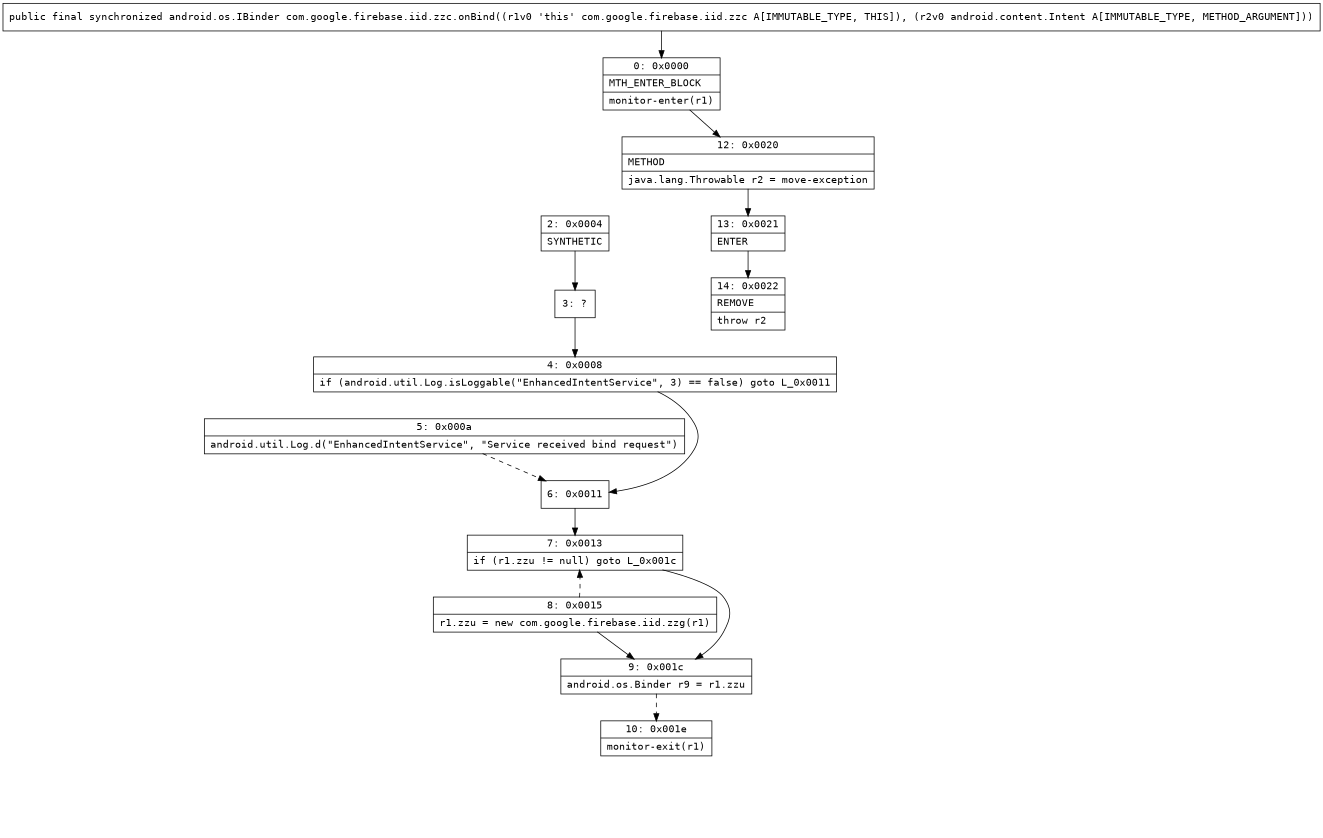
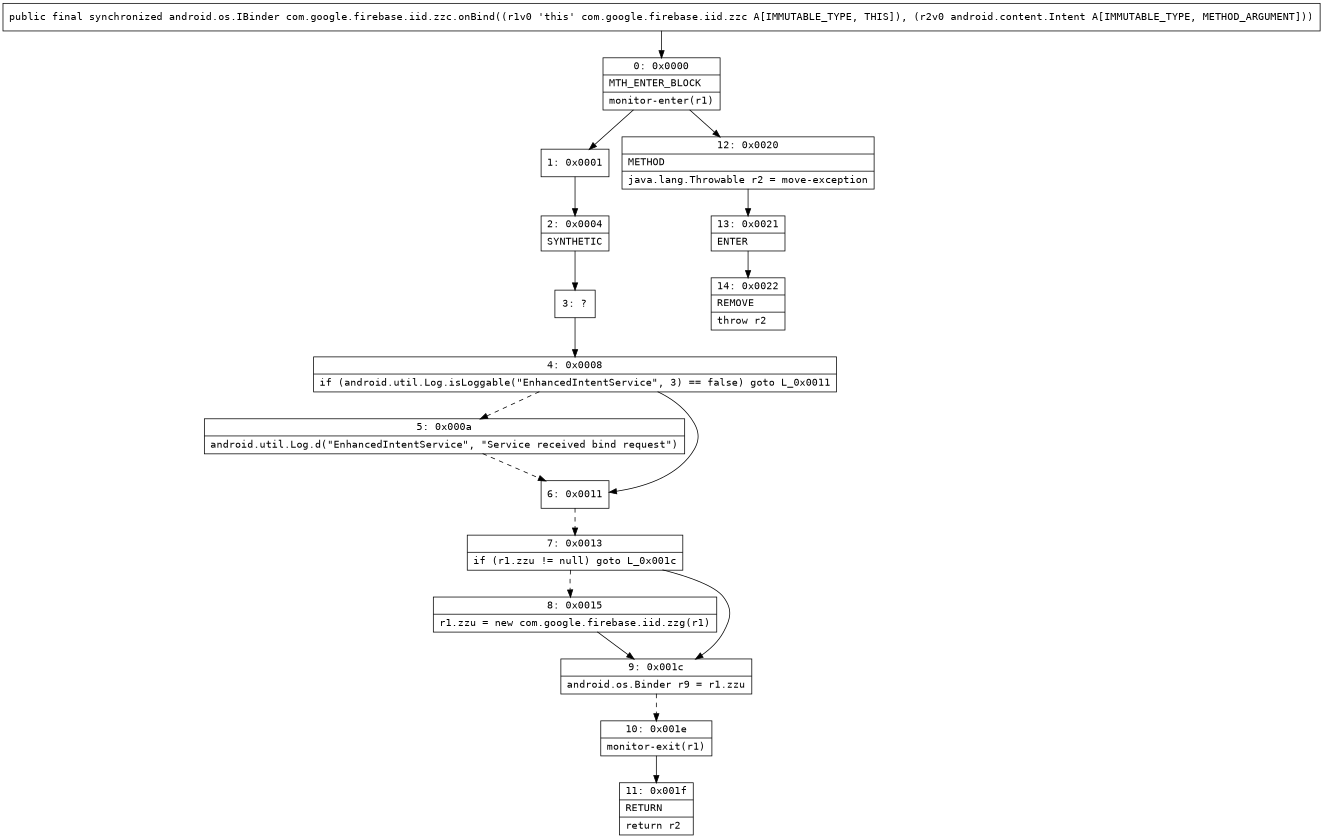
node "1: 0x0001": added
edge "4: 0x0008" -> "5: 0x000a": added
edge "6: 0x0011" -> "7: 0x0013": style solid -> dashed
edge "8: 0x0015" -> "7: 0x0013": reversed
node "11: 0x001f": added
